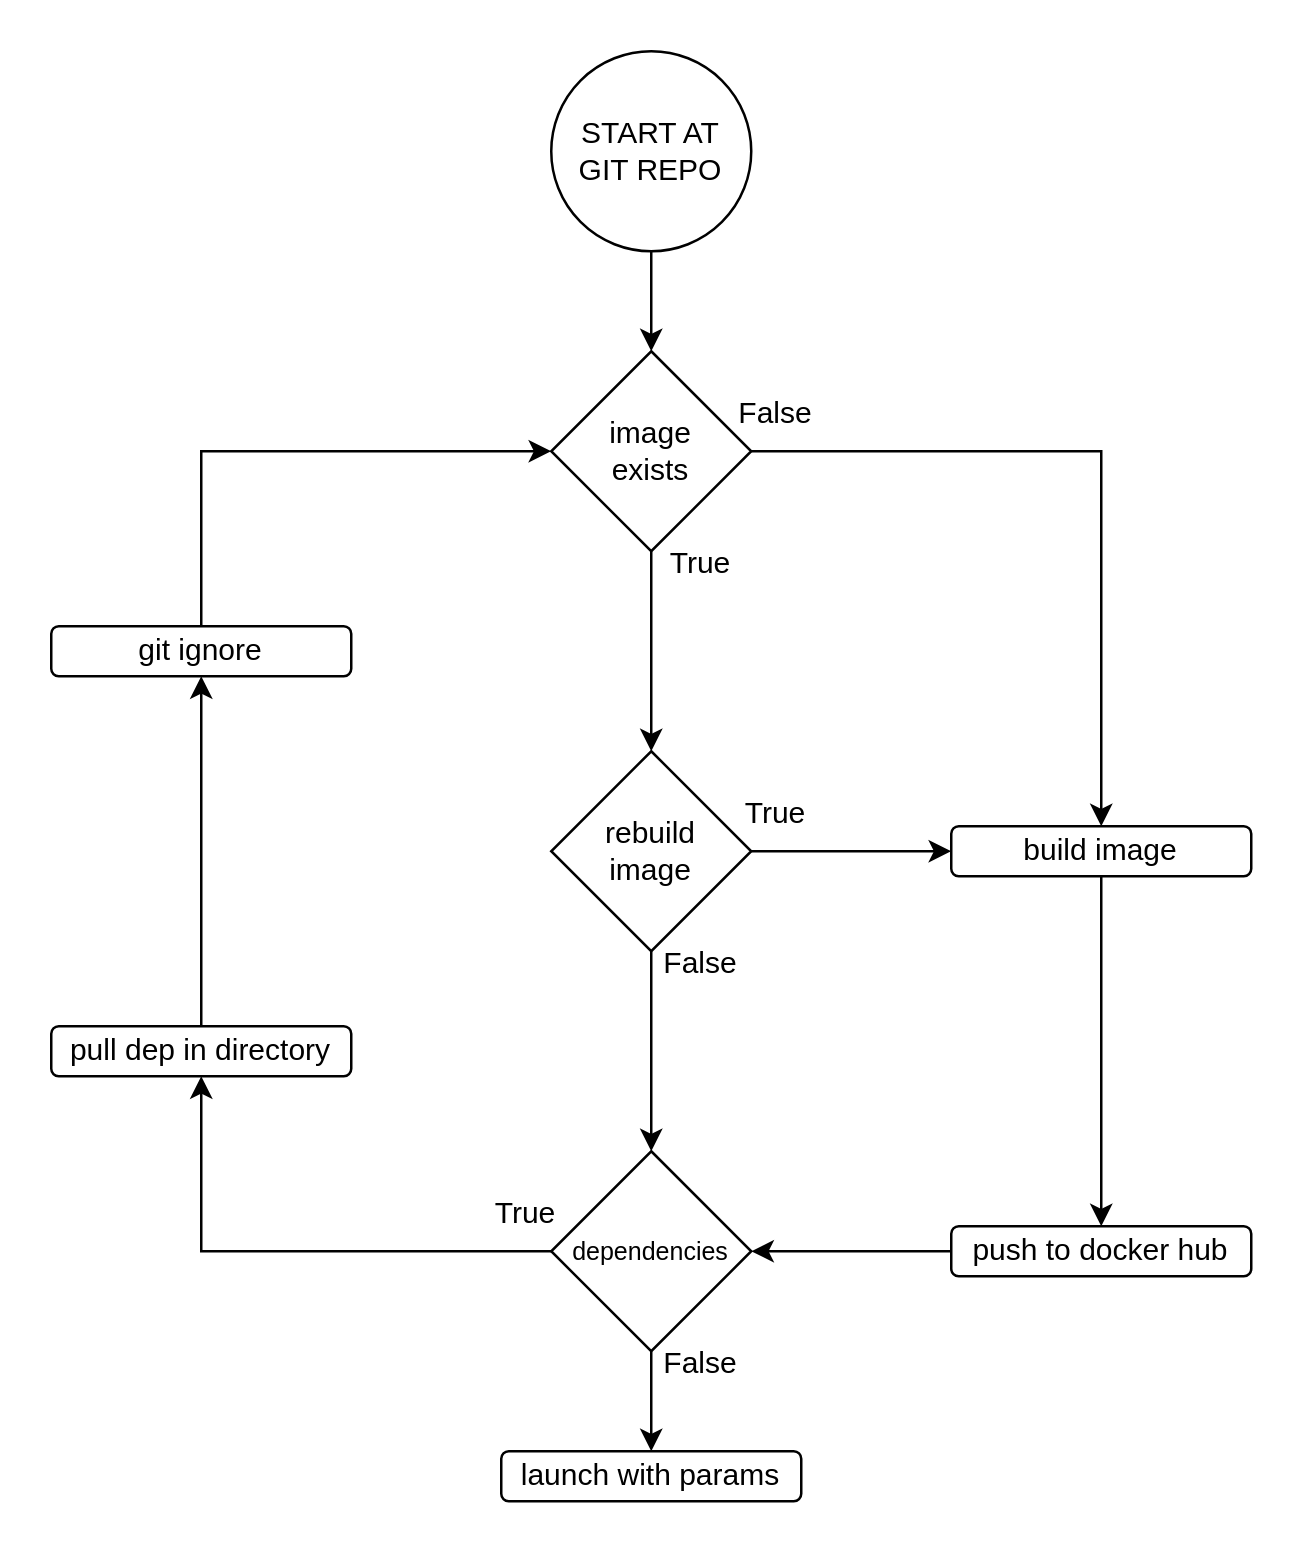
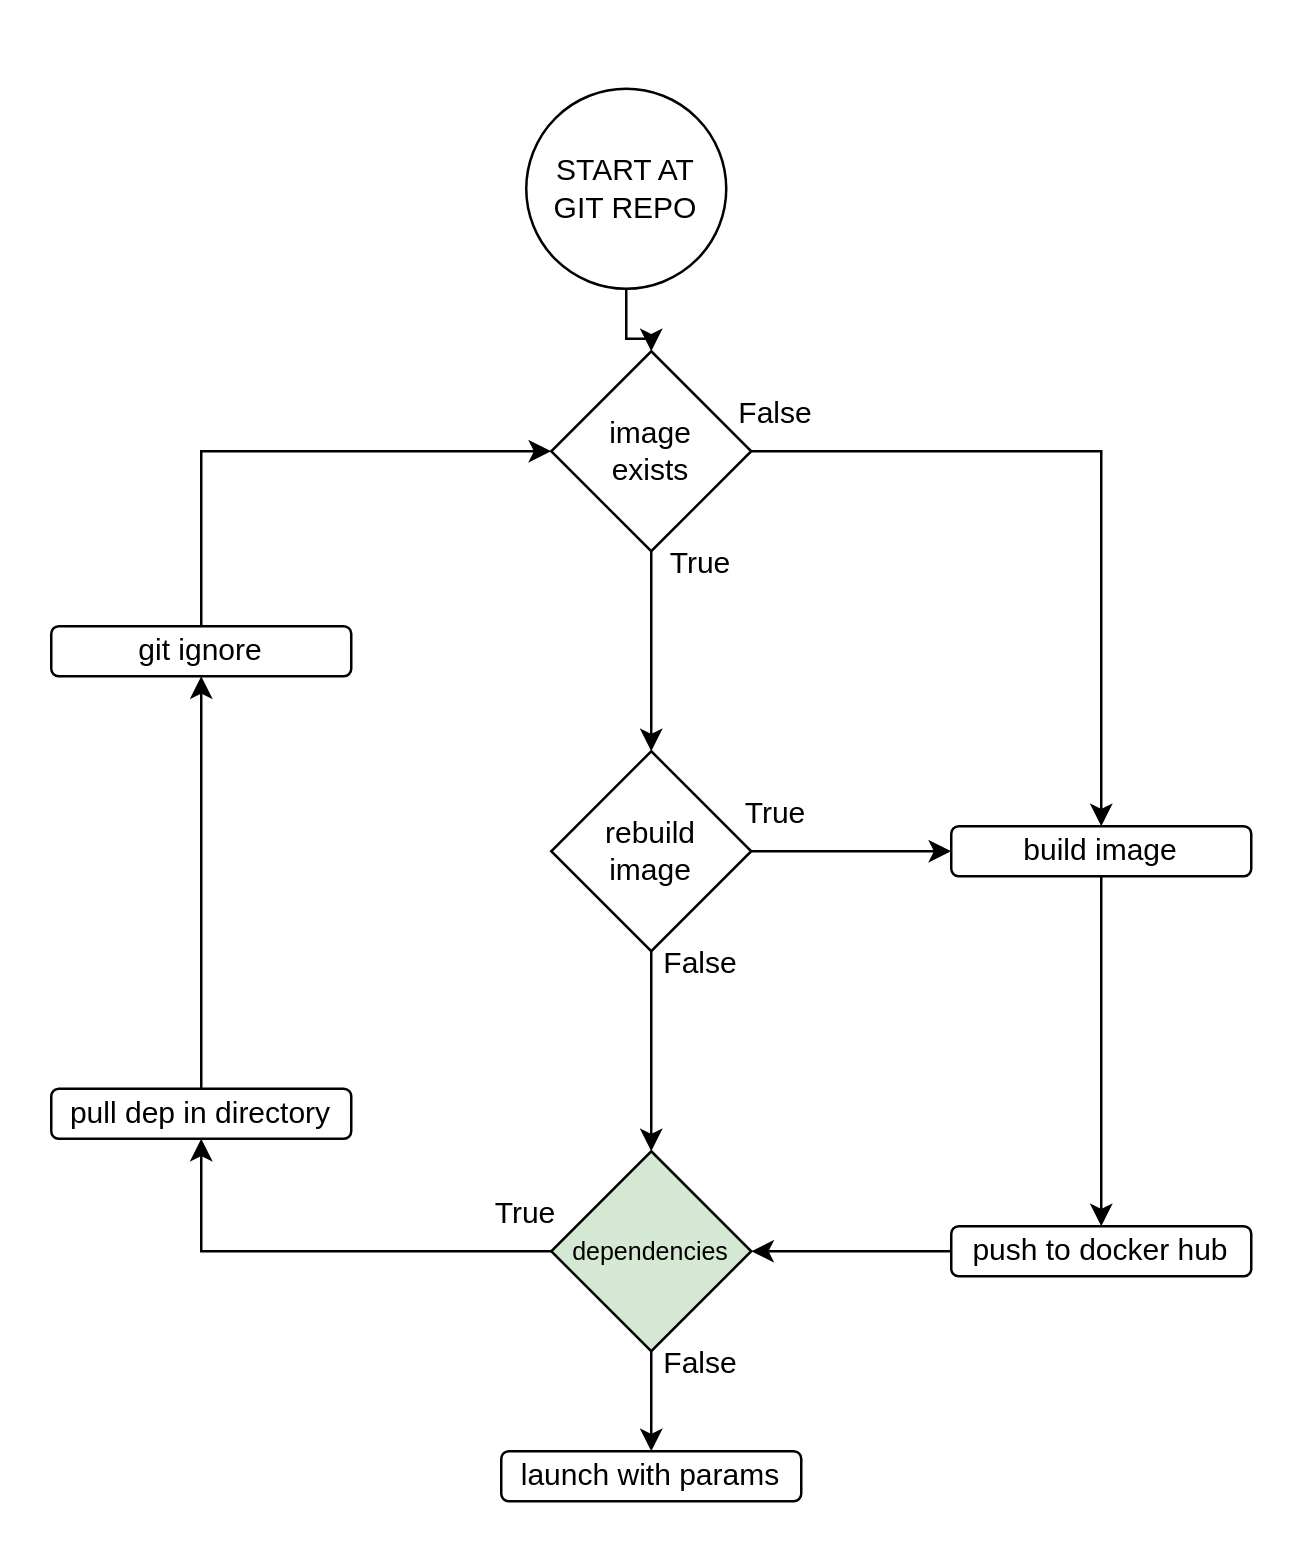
node "START AT GIT REPO": moved (651, 151) -> (626, 189)
node "pull dep in directory": moved (201, 1051) -> (201, 1114)
node "dependencies": fillcolor #ffffff -> #d5e8d4
